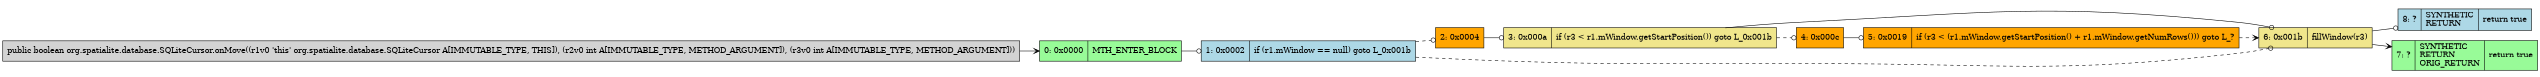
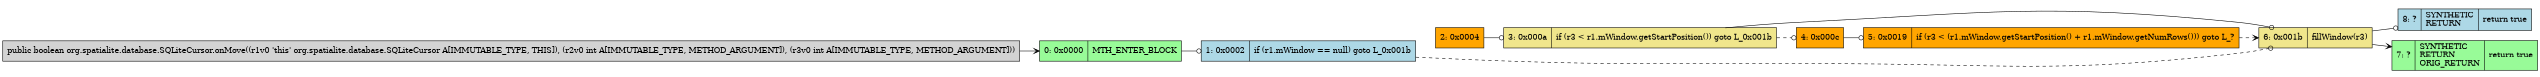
edge "1: 0x0002" -> "2: 0x0004": removed
